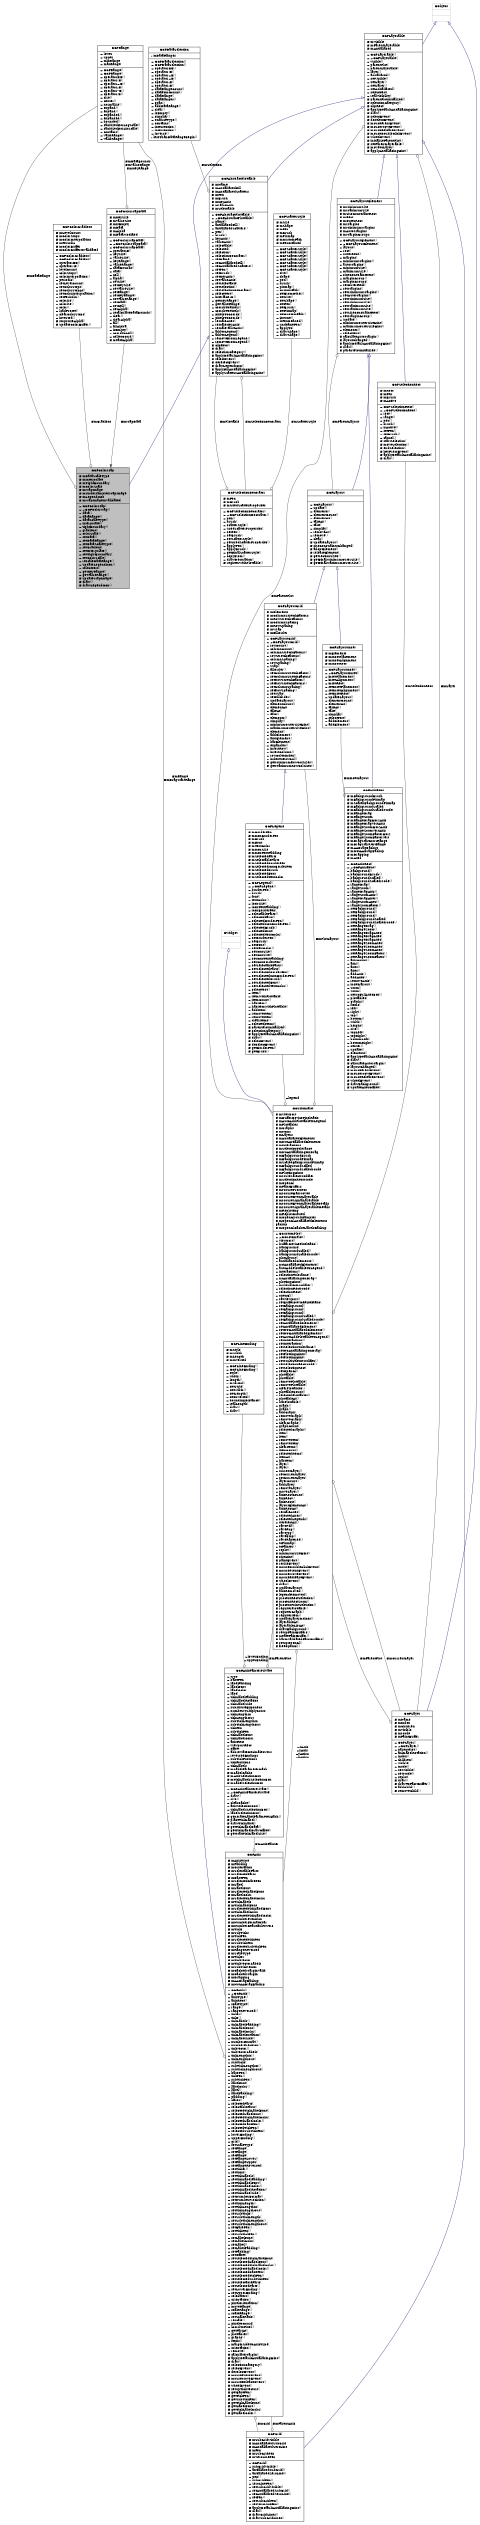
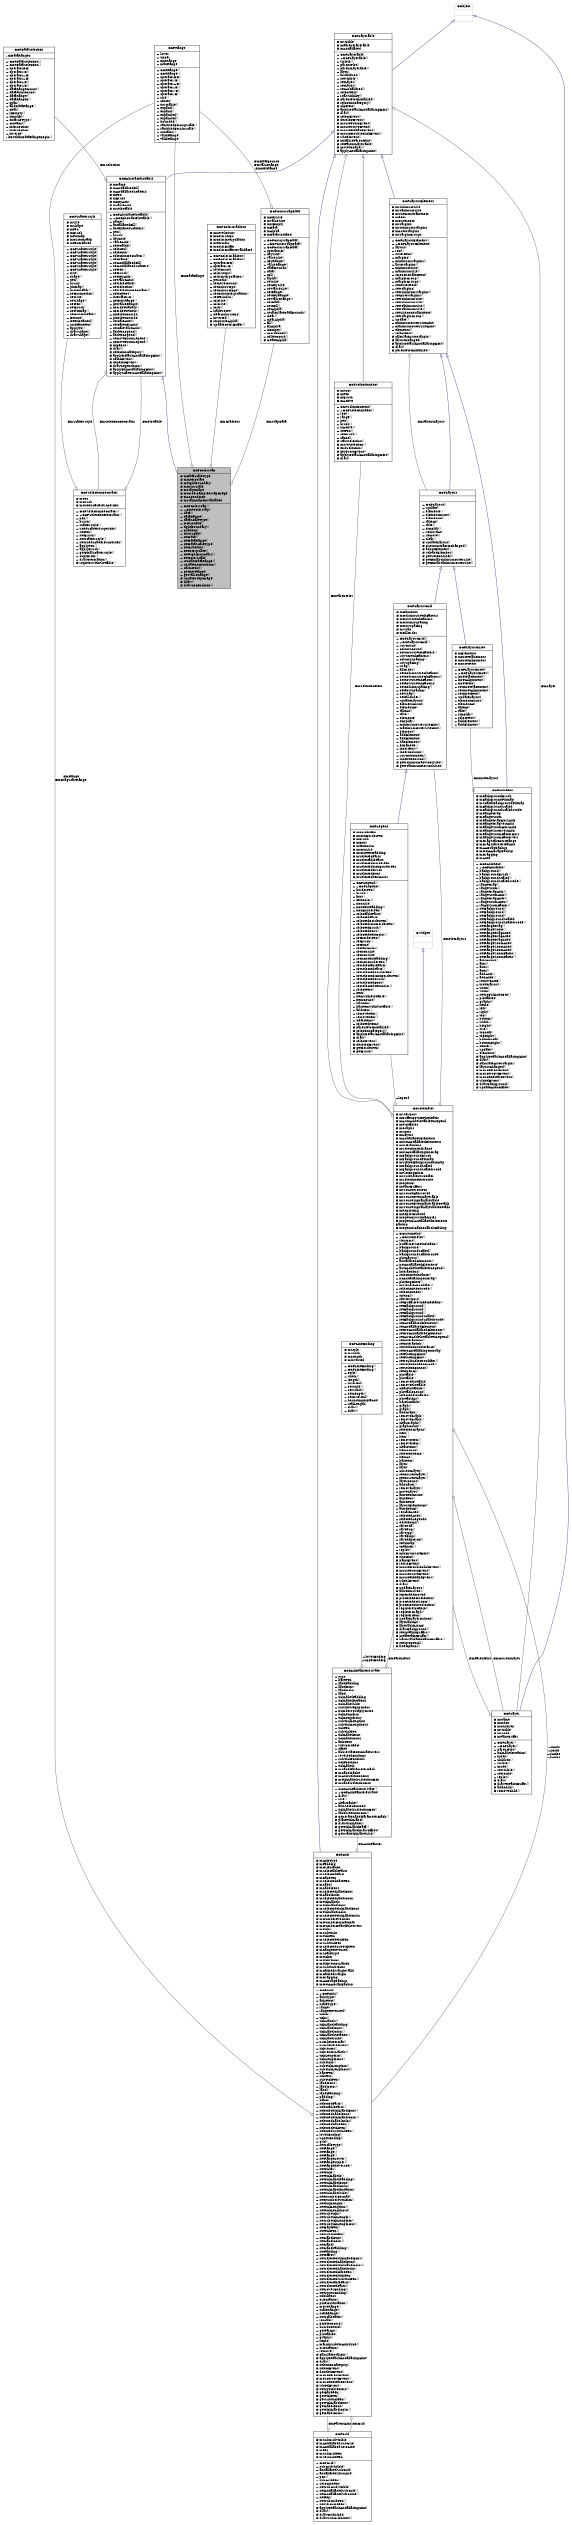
edge "QCPColorMapData" -> "QCPColorMap": arrowhead normal -> odiamond
edge "QCPGrid" -> "QCPLayerable": removed
